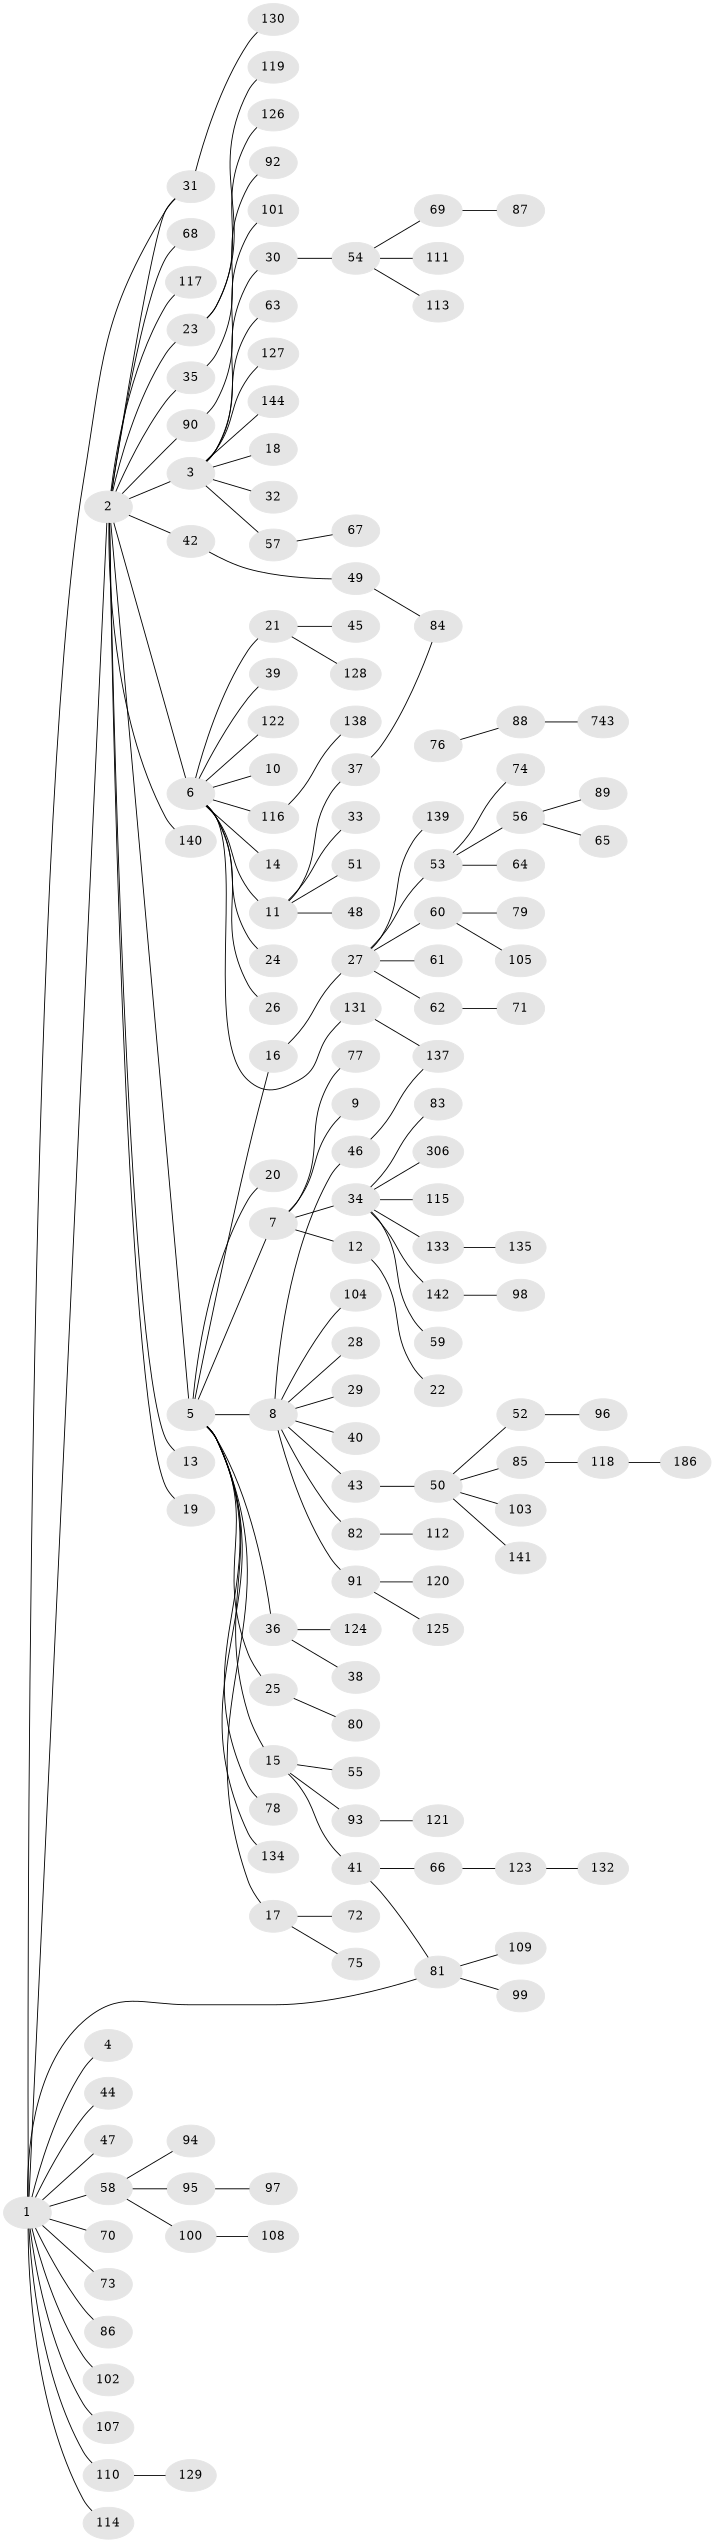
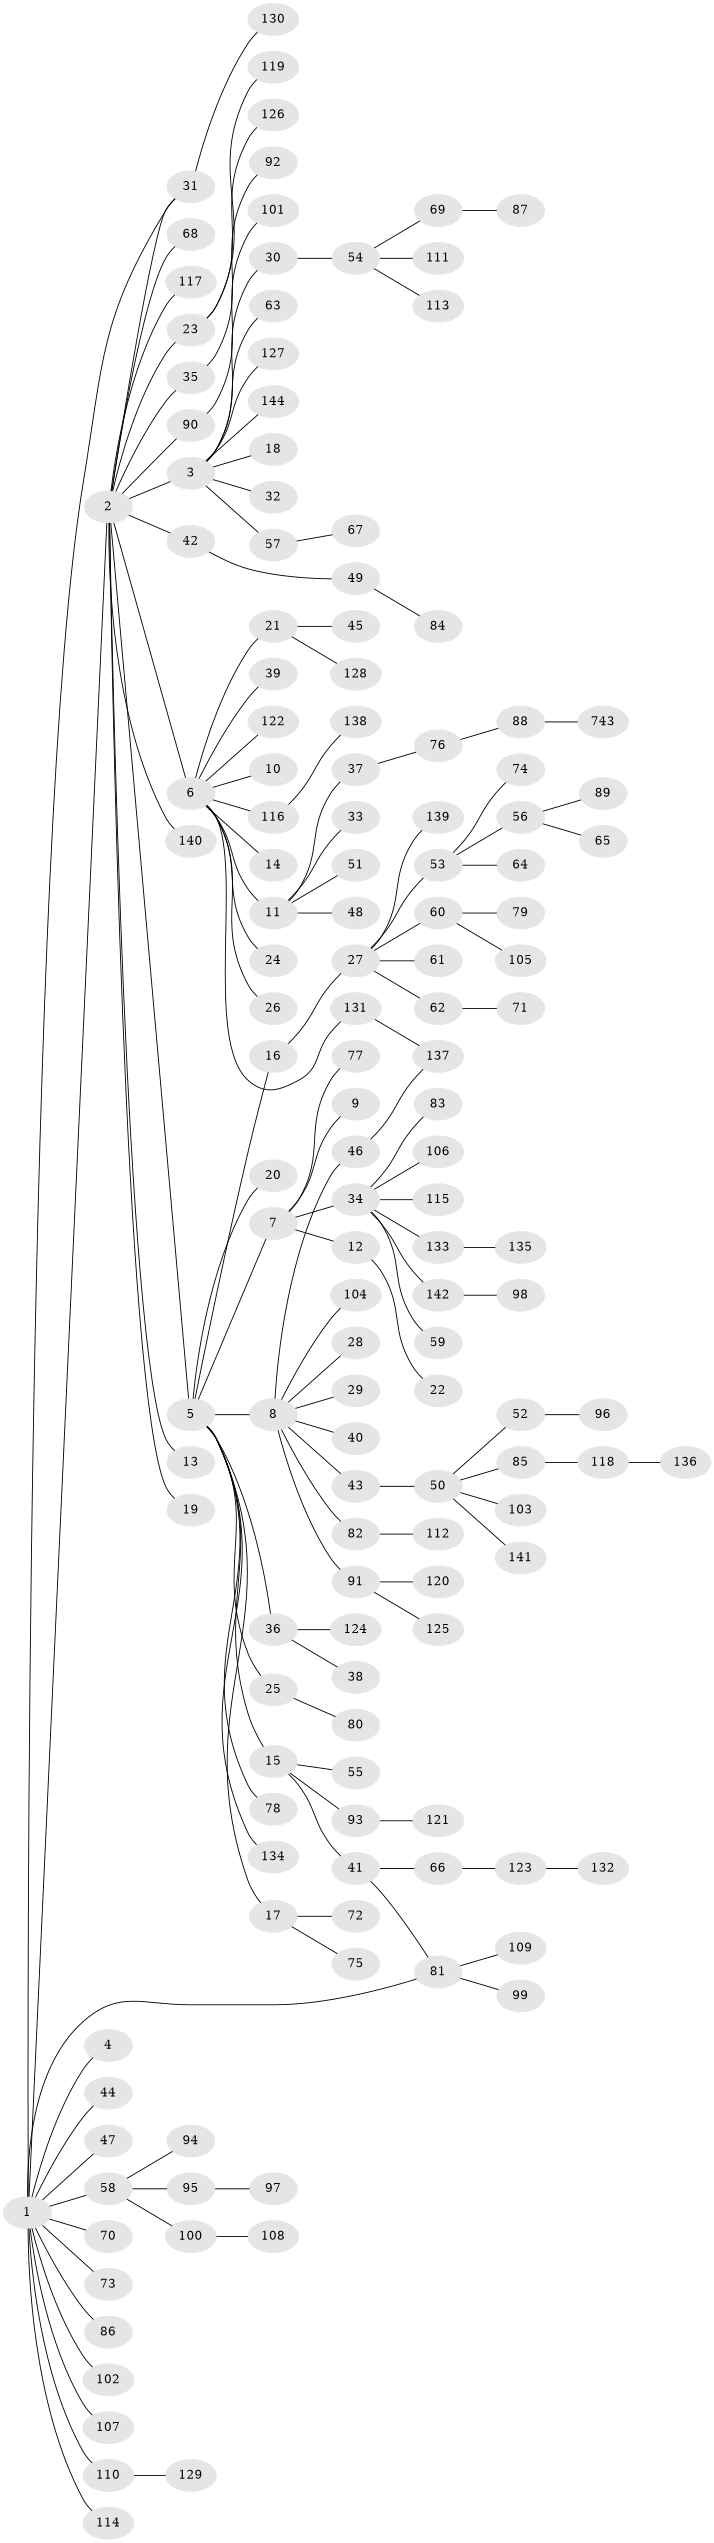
edge "84" -- "37": now "76" -- "37"
node "306": label "306" -> "106"
node "186": label "186" -> "136"
